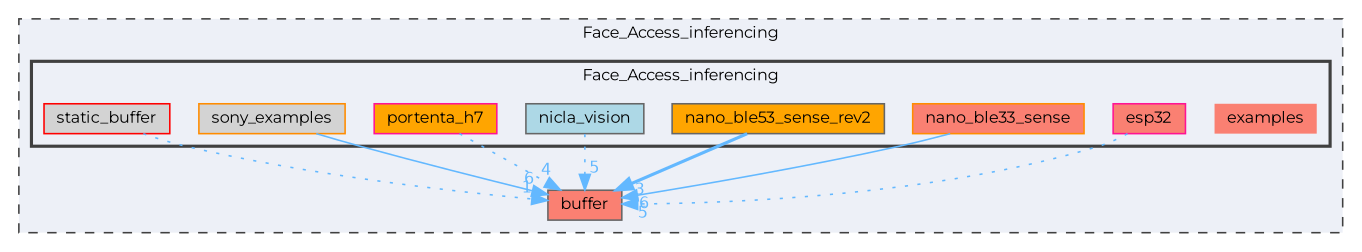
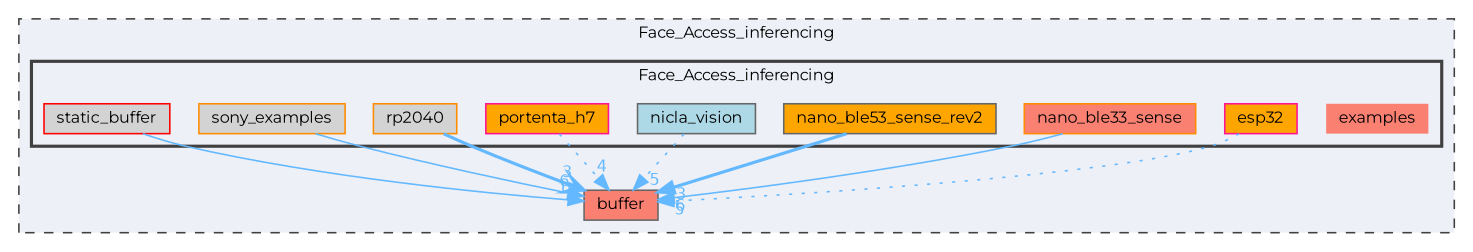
node "rp2040": added
node "esp32": fillcolor salmon -> orange
edge "static_buffer" -> "buffer": style dotted -> solid
